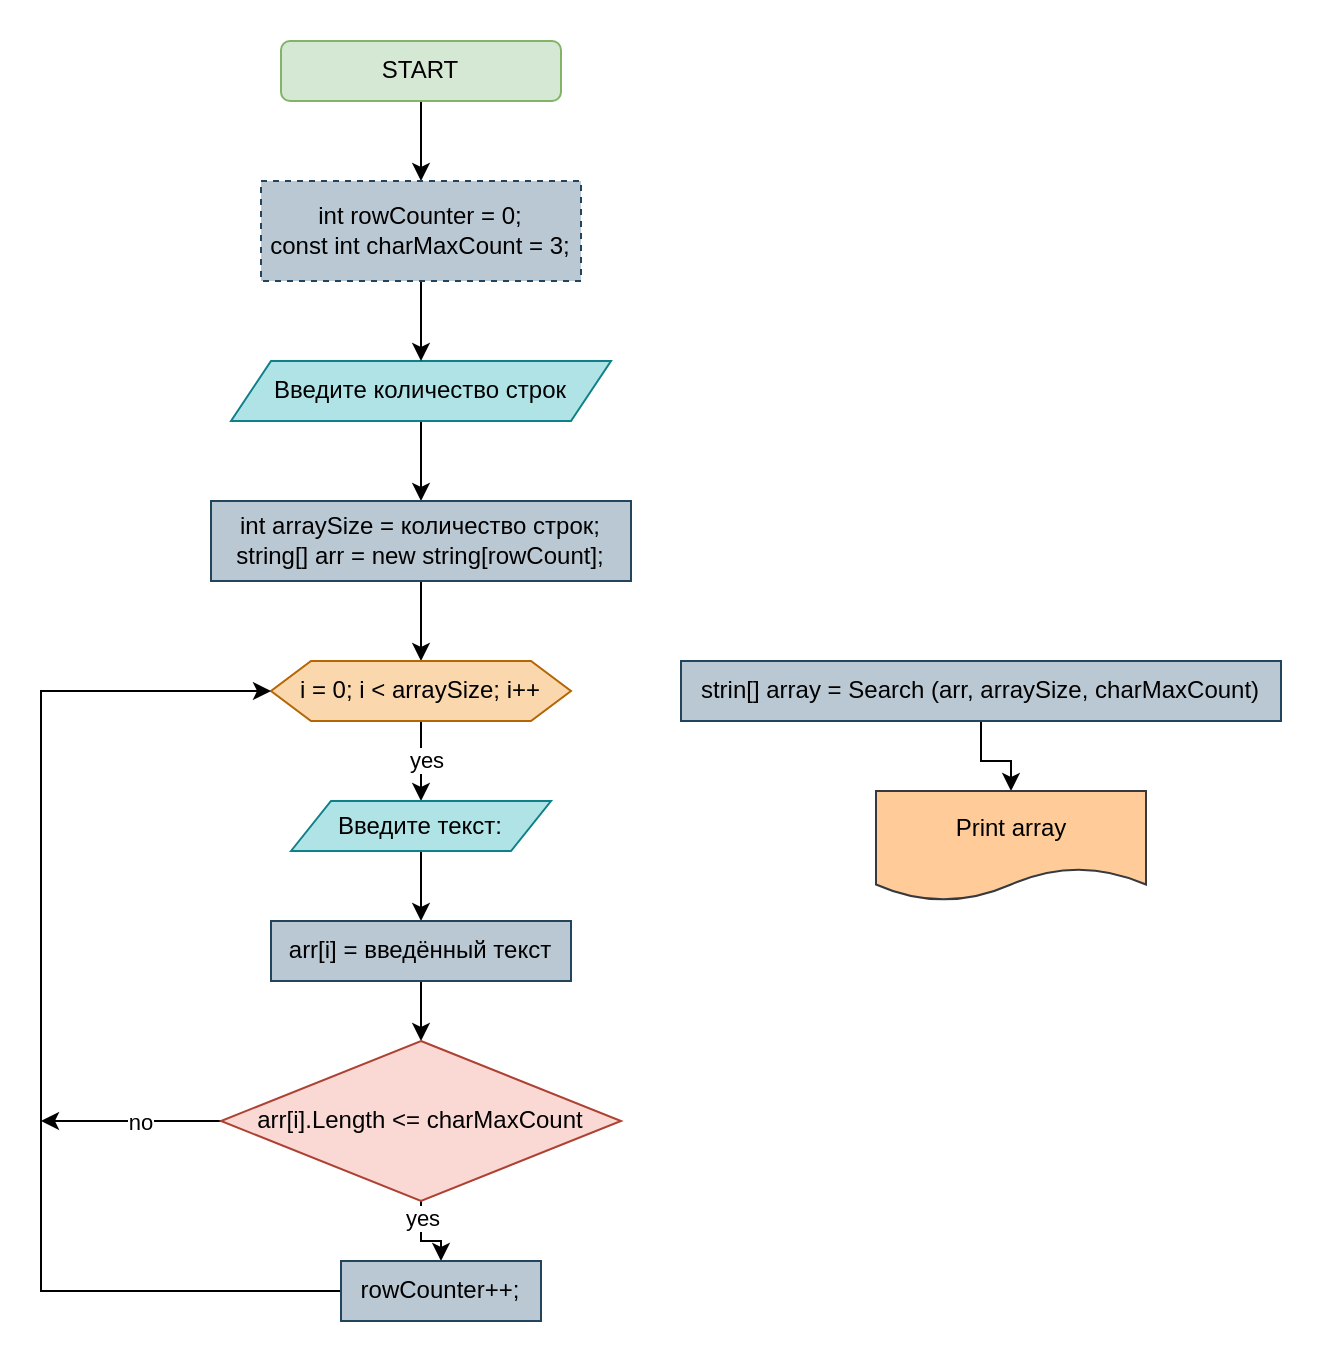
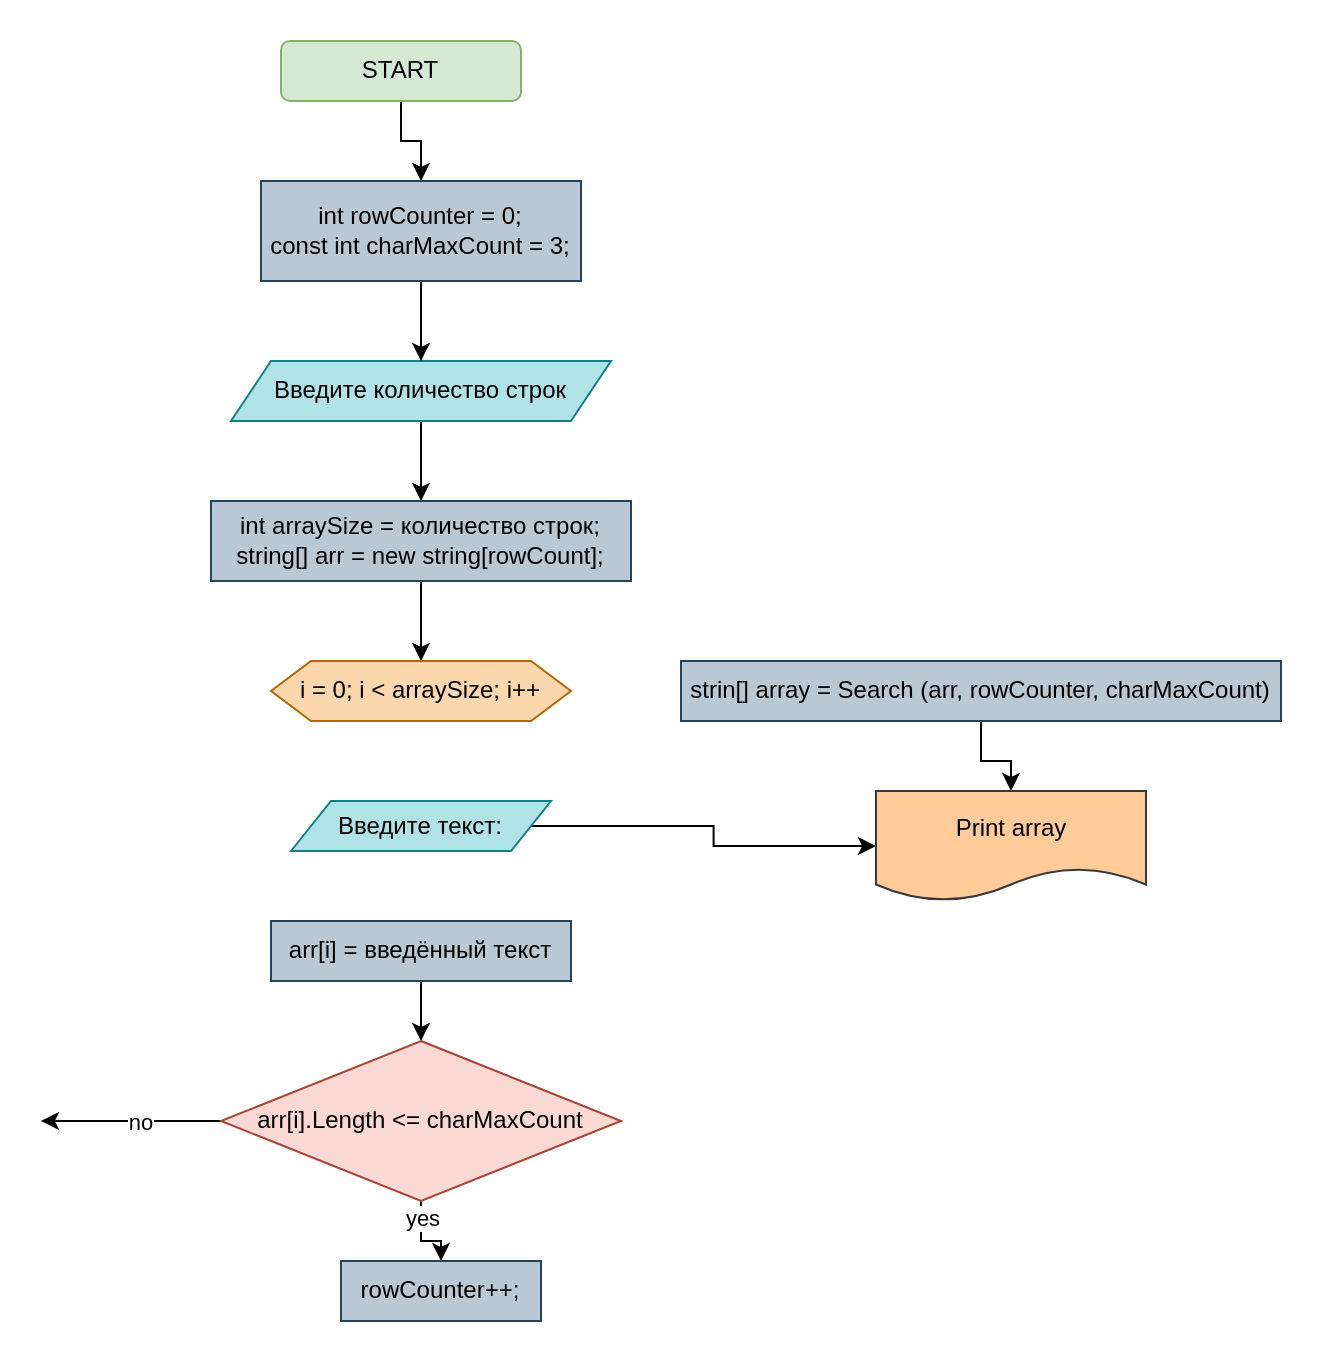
node "START": size 280x60 -> 240x60
node "int rowCounter = 0;const int charMaxCount = 3;": style dashed -> solid
node "strin[] array = Search (arr, arraySize, charMaxCount)": label "strin[] array = Search (arr, arraySize, charMaxCount)" -> "strin[] array = Search (arr, rowCounter, charMaxCount)"
edge "i = 0; i < arraySize; i++" -> "Введите текст:": removed, label "yes"
edge "Введите текст:" -> "arr[i] = введённый текст": now "Введите текст:" -> "Print array"
edge "rowCounter++;" -> "i = 0; i < arraySize; i++": removed
